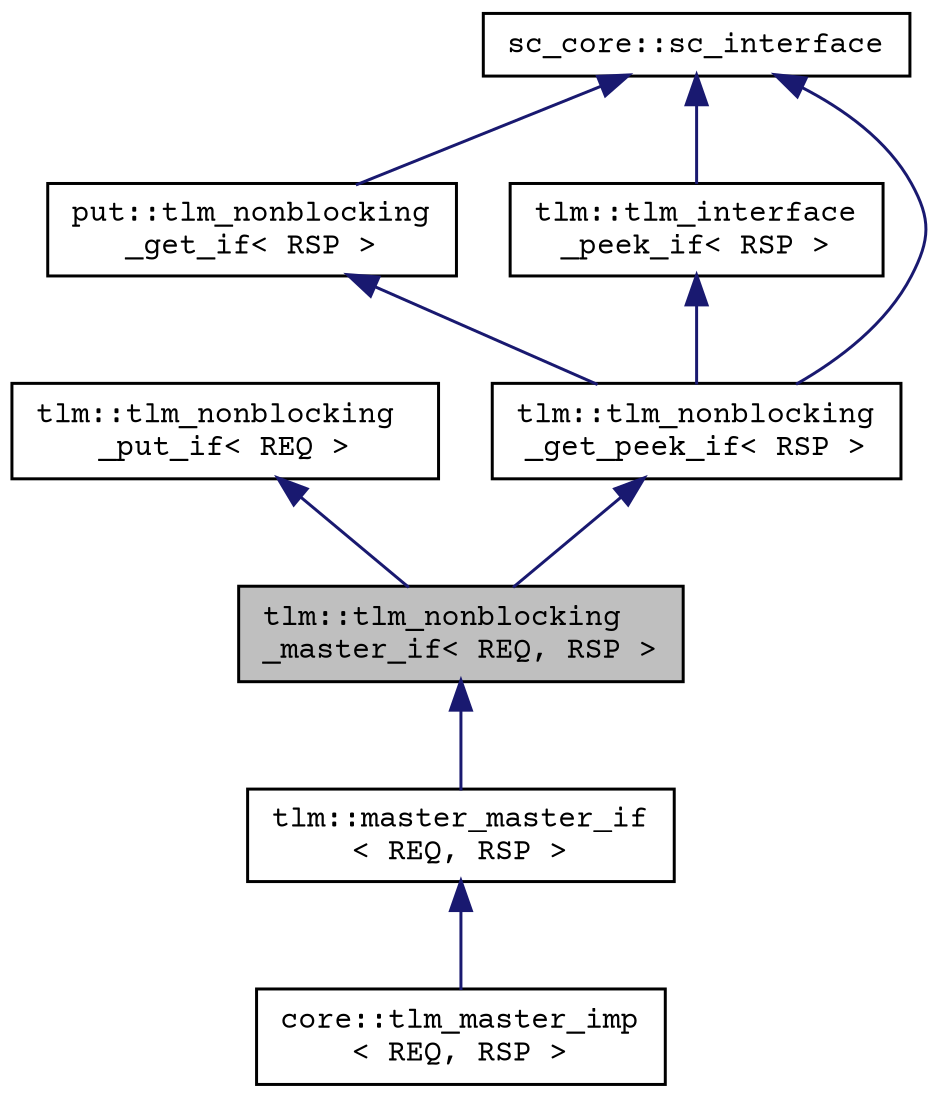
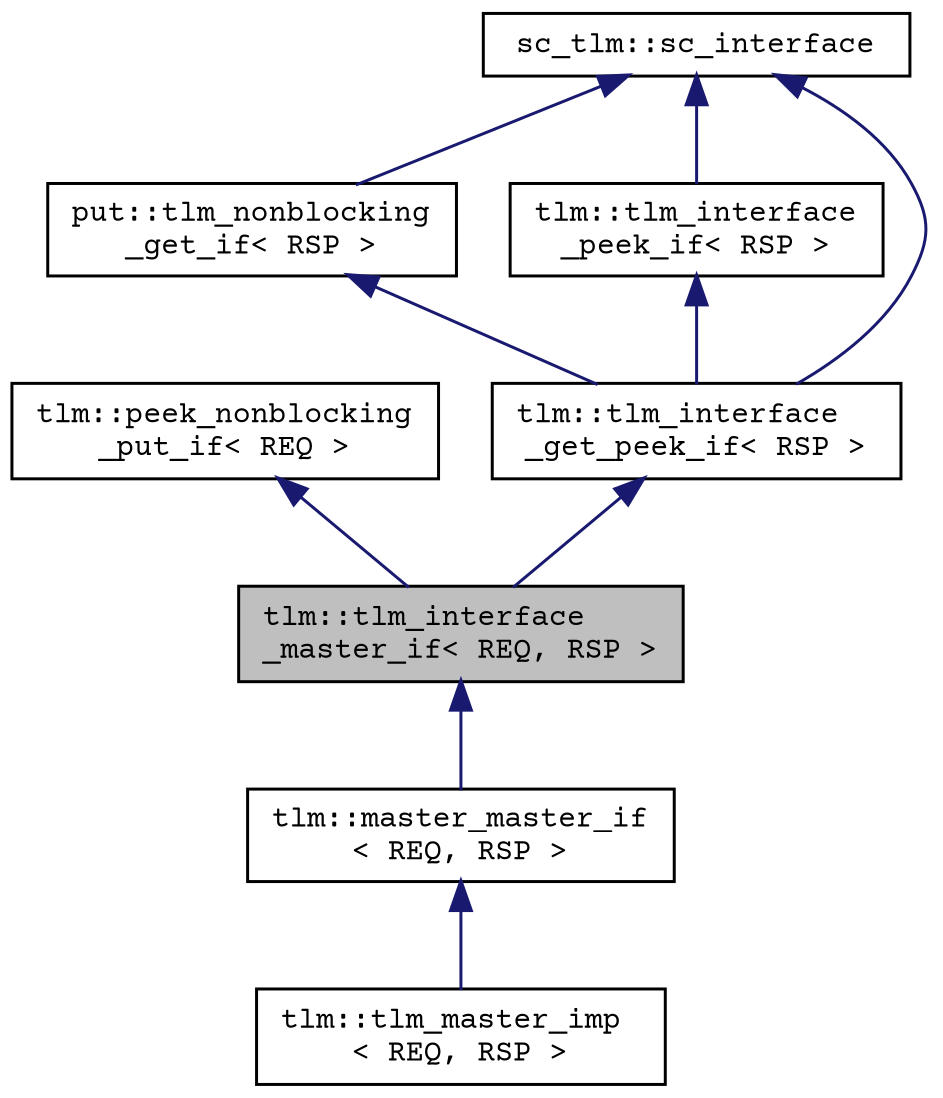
node "sc_core::sc_interface": label "sc_core::sc_interface" -> "sc_tlm::sc_interface"
node "tlm::tlm_nonblocking _put_if< REQ >": label "tlm::tlm_nonblocking _put_if< REQ >" -> "tlm::peek_nonblocking _put_if< REQ >"
node "tlm::tlm_nonblocking _get_peek_if< RSP >": label "tlm::tlm_nonblocking _get_peek_if< RSP >" -> "tlm::tlm_interface _get_peek_if< RSP >"
node "tlm::tlm_nonblocking _master_if< REQ, RSP >": label "tlm::tlm_nonblocking _master_if< REQ, RSP >" -> "tlm::tlm_interface _master_if< REQ, RSP >"
node "core::tlm_master_imp < REQ, RSP >": label "core::tlm_master_imp < REQ, RSP >" -> "tlm::tlm_master_imp < REQ, RSP >"
